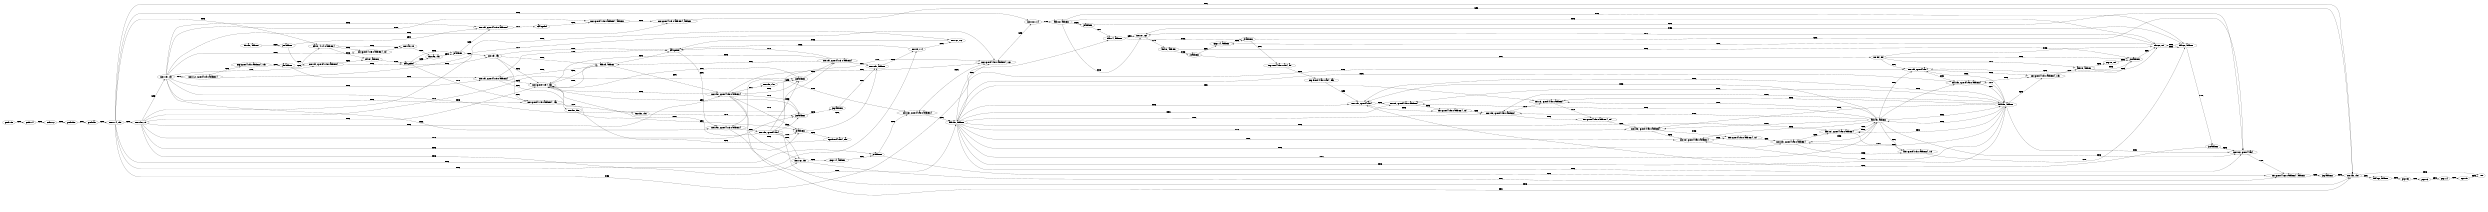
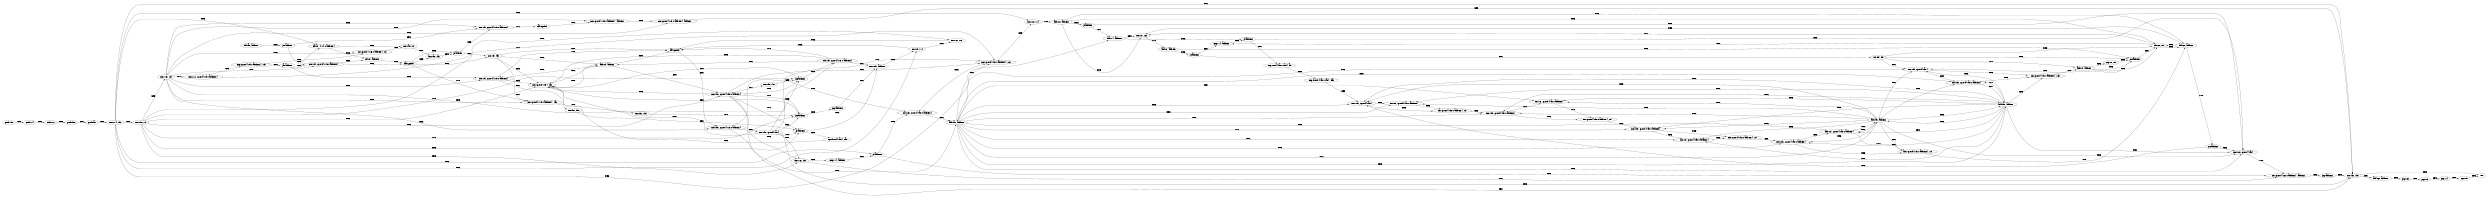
node "shr rax , address": label "shr rax , address" -> "shl rax , address"
edge "lea rsi , [ r14 + address ]" -> "mov qword [ r15 + address ] , rsi": now "cmp qword [ rdi + address ] , rdx" -> "mov qword [ r15 + address ] , rsi"
